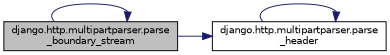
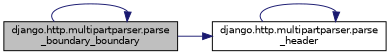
node "django.http.multipartparser.parse _boundary_stream": label "django.http.multipartparser.parse _boundary_stream" -> "django.http.multipartparser.parse _boundary_boundary"
